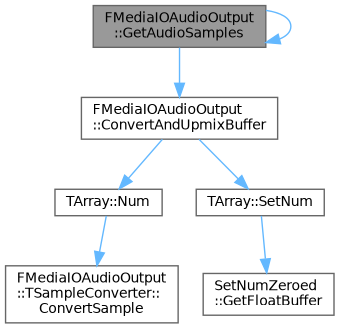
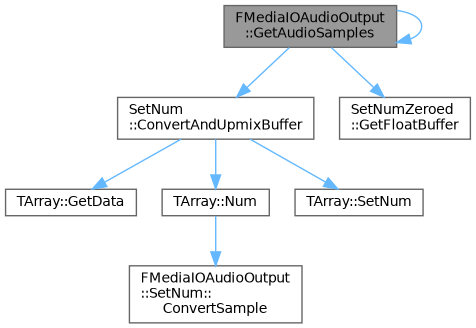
node "FMediaIOAudioOutput ::ConvertAndUpmixBuffer": label "FMediaIOAudioOutput ::ConvertAndUpmixBuffer" -> "SetNum ::ConvertAndUpmixBuffer"
node "TArray::GetData": added
edge "TArray::SetNum" -> "SetNumZeroed ::GetFloatBuffer": now "FMediaIOAudioOutput ::GetAudioSamples" -> "SetNumZeroed ::GetFloatBuffer"
node "FMediaIOAudioOutput ::TSampleConverter:: ConvertSample": label "FMediaIOAudioOutput ::TSampleConverter:: ConvertSample" -> "FMediaIOAudioOutput ::SetNum:: ConvertSample"
